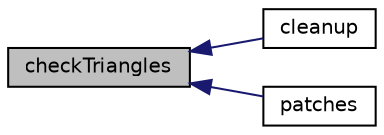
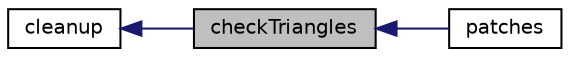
edge "cleanup" -> "checkTriangles": reversed
